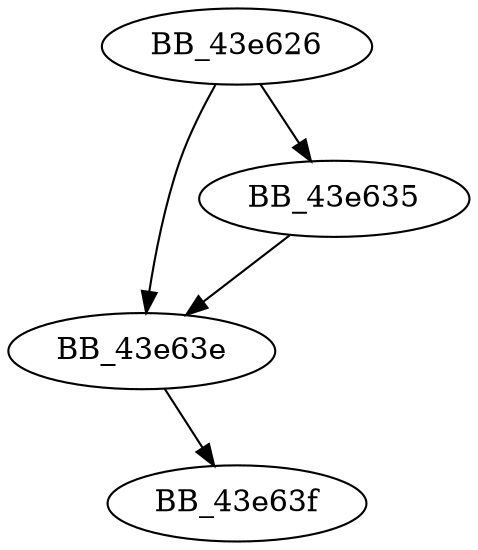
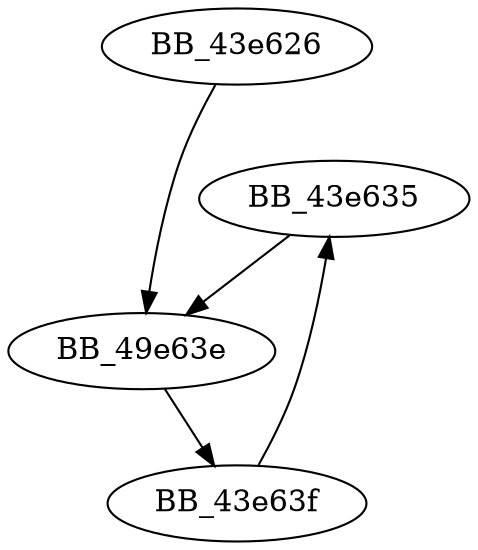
edge "BB_43e626" -> "BB_43e635": now "BB_43e63f" -> "BB_43e635"
node "BB_43e63e": label "BB_43e63e" -> "BB_49e63e"
